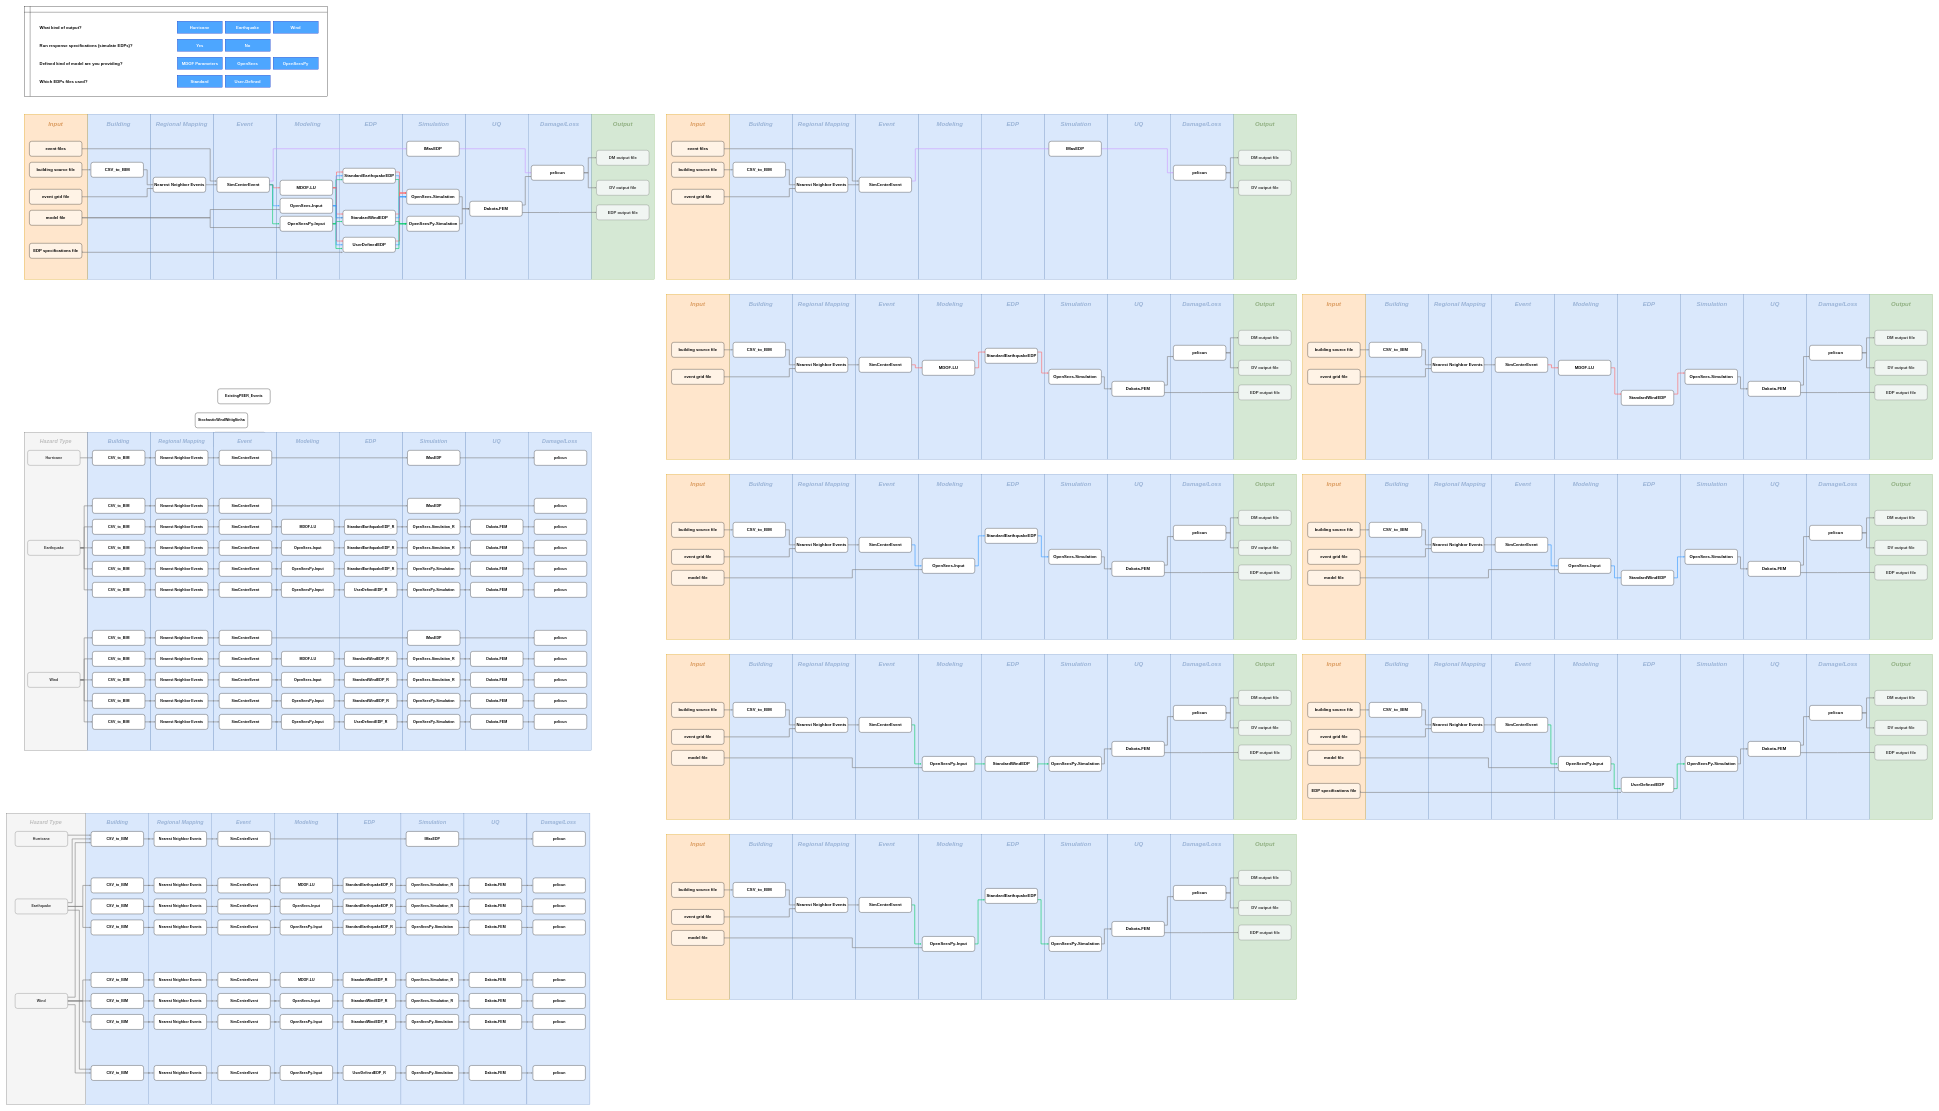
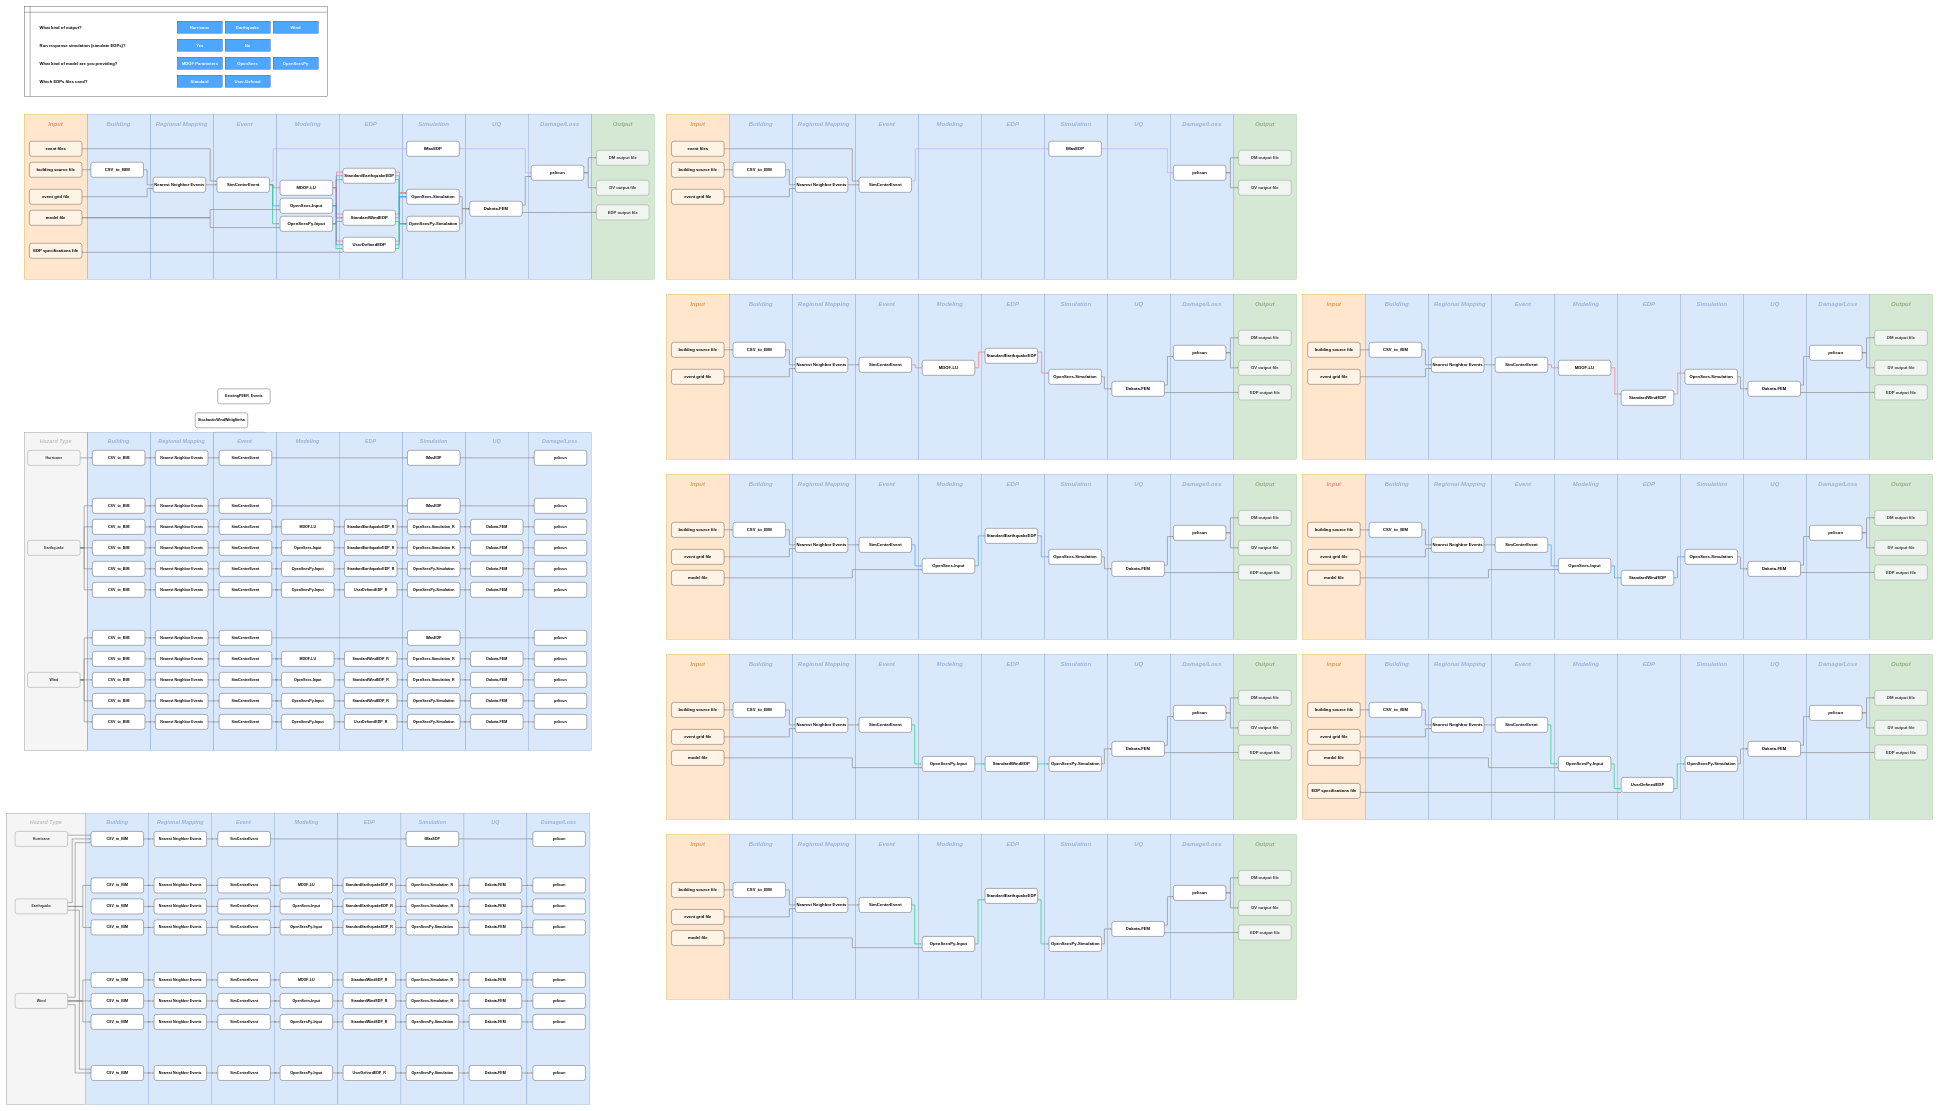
node "Run response specifications (simulate EDPs)?": label "Run response specifications (simulate EDPs)?" -> "Run response simulation (simulate EDPs)?"
node "Defined kind of model are you providing?": label "Defined kind of model are you providing?" -> "What kind of model are you providing?"
